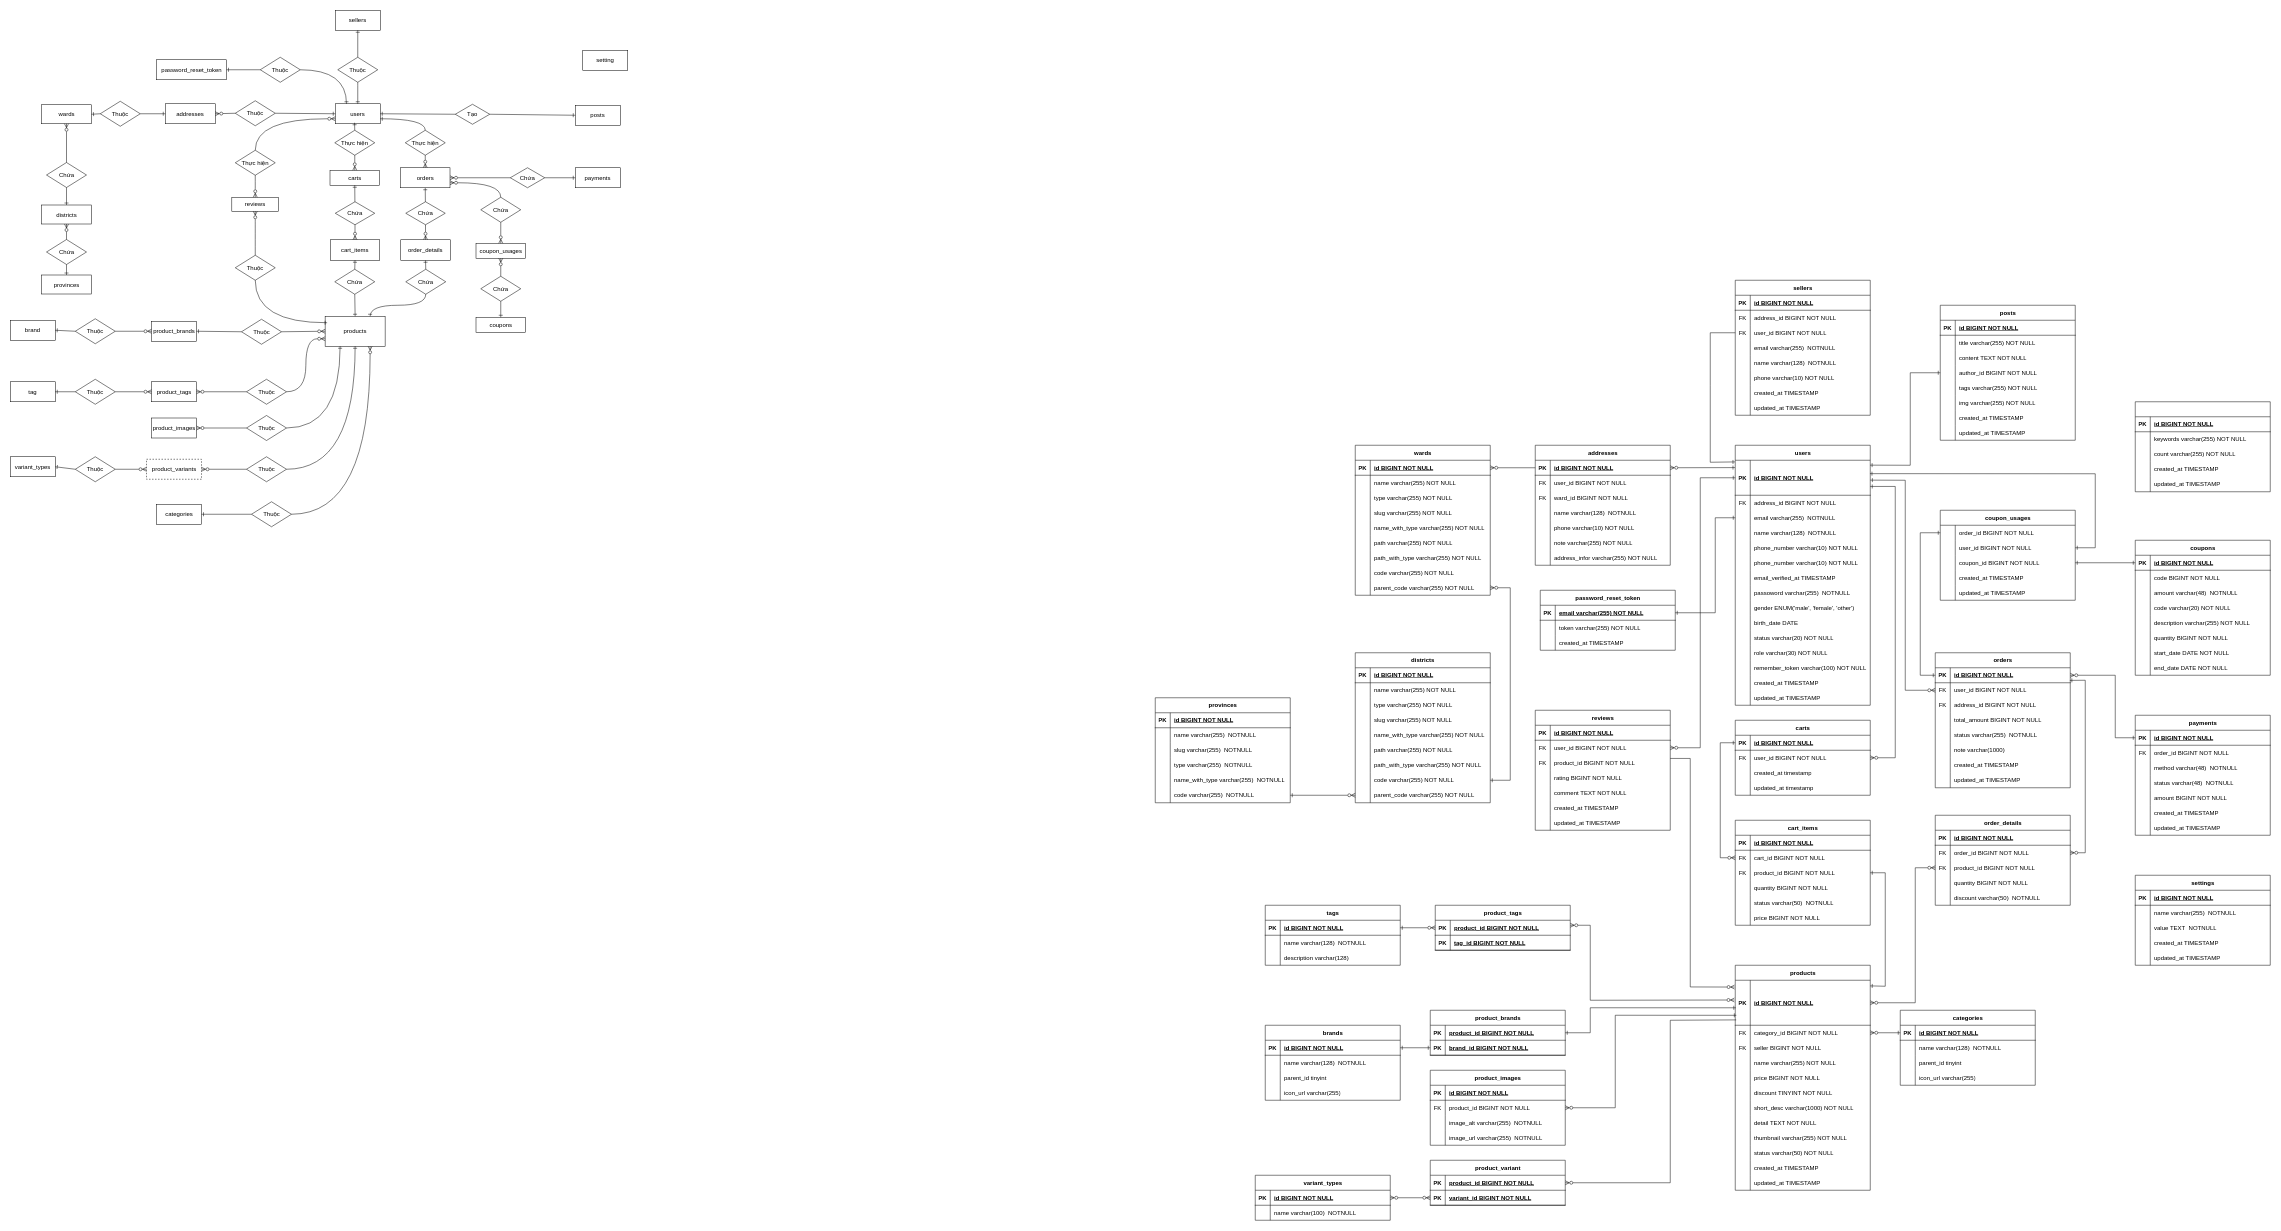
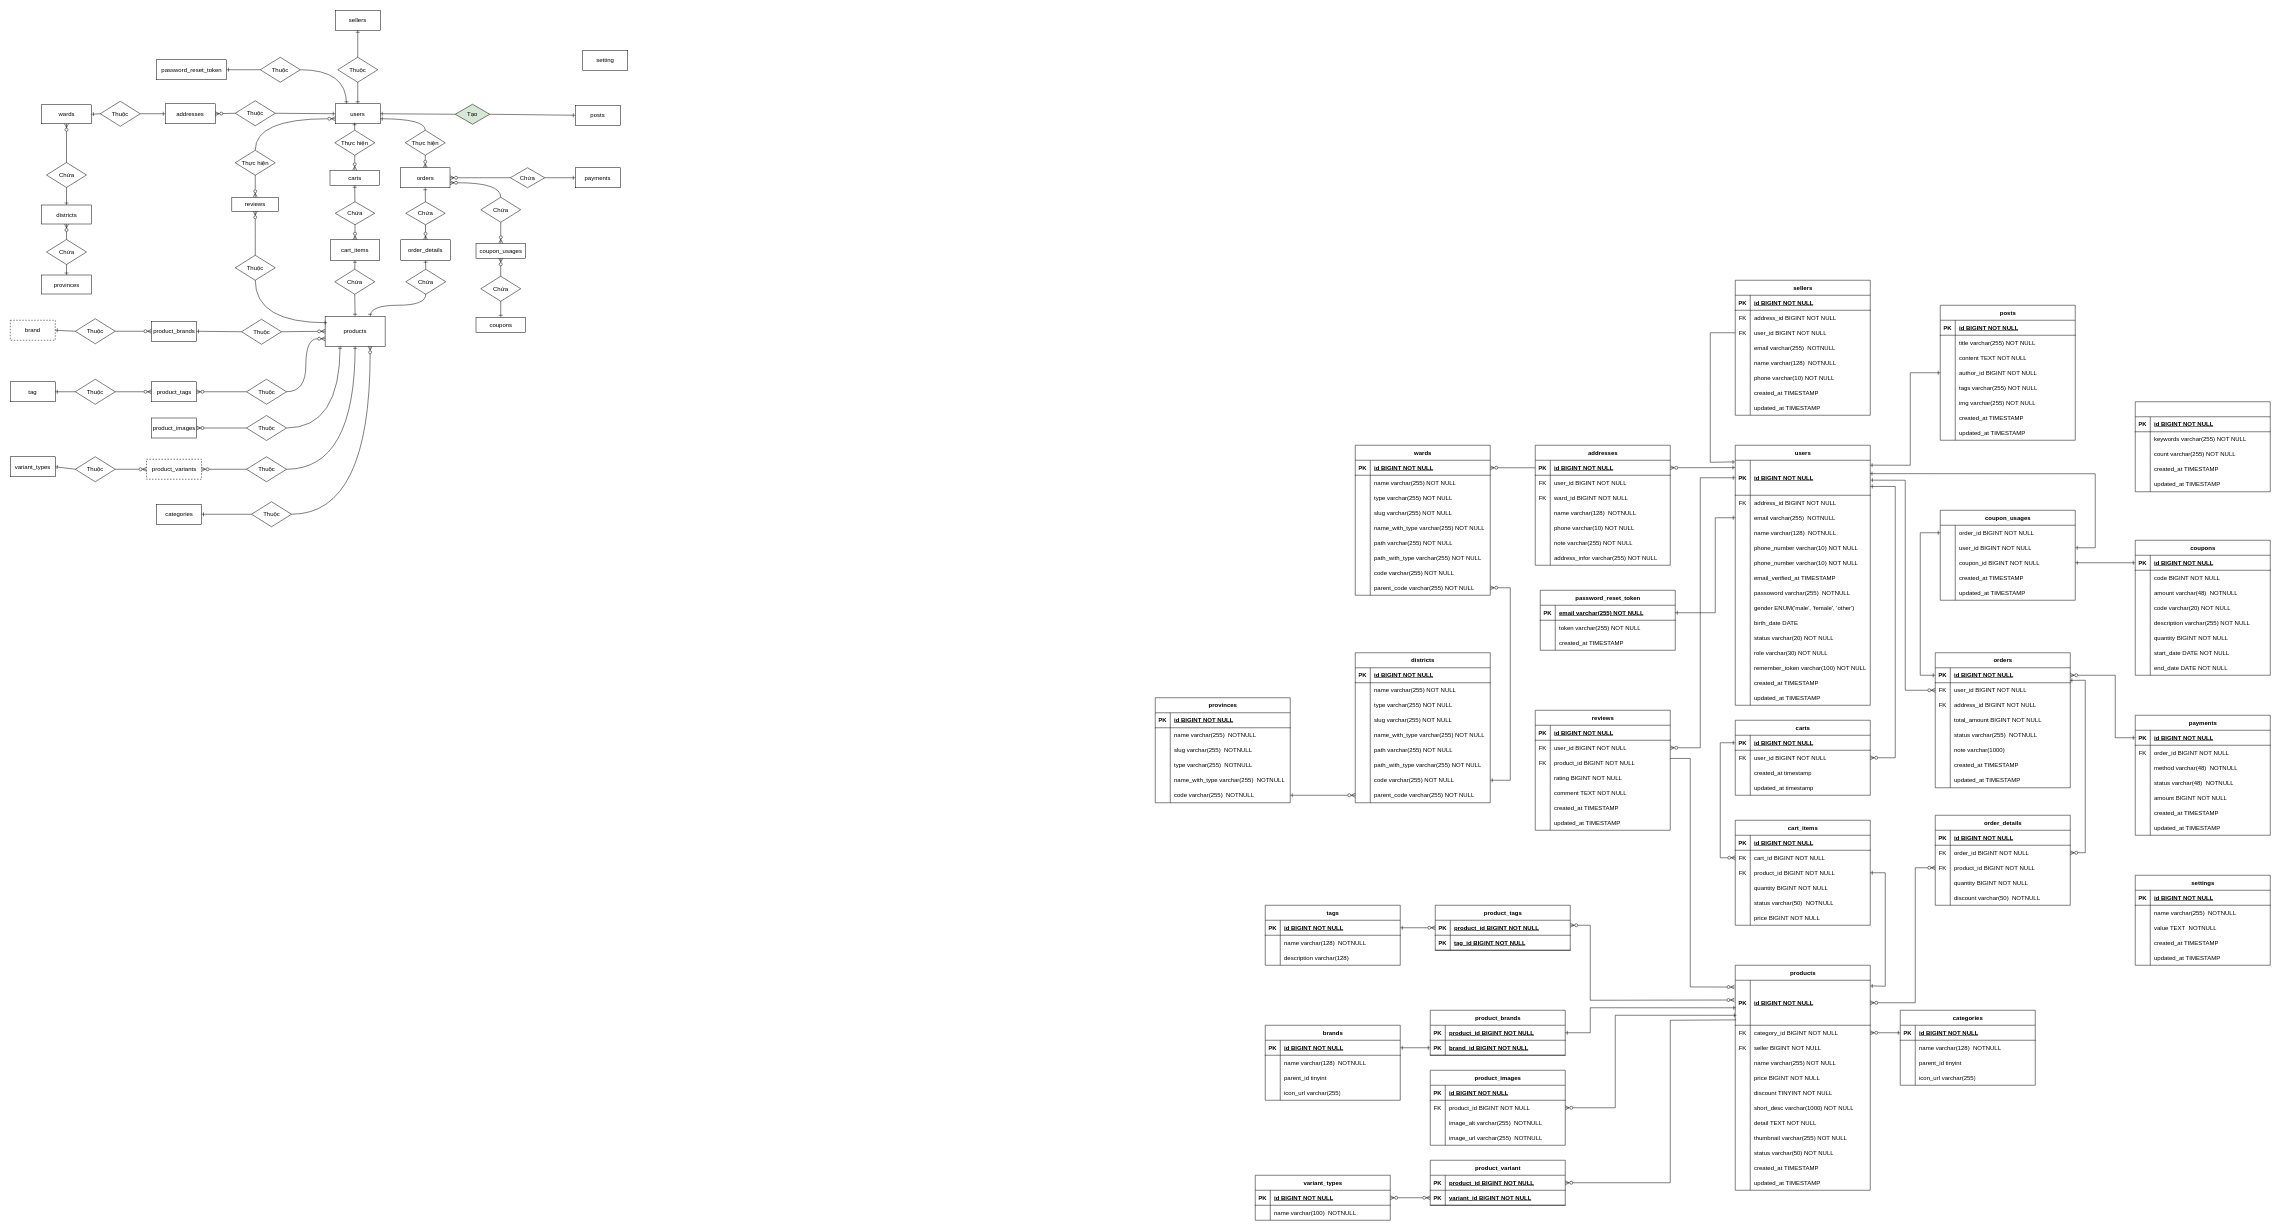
node "Tạo": fillcolor #ffffff -> #d5e8d4
node "brand": style solid -> dashed
